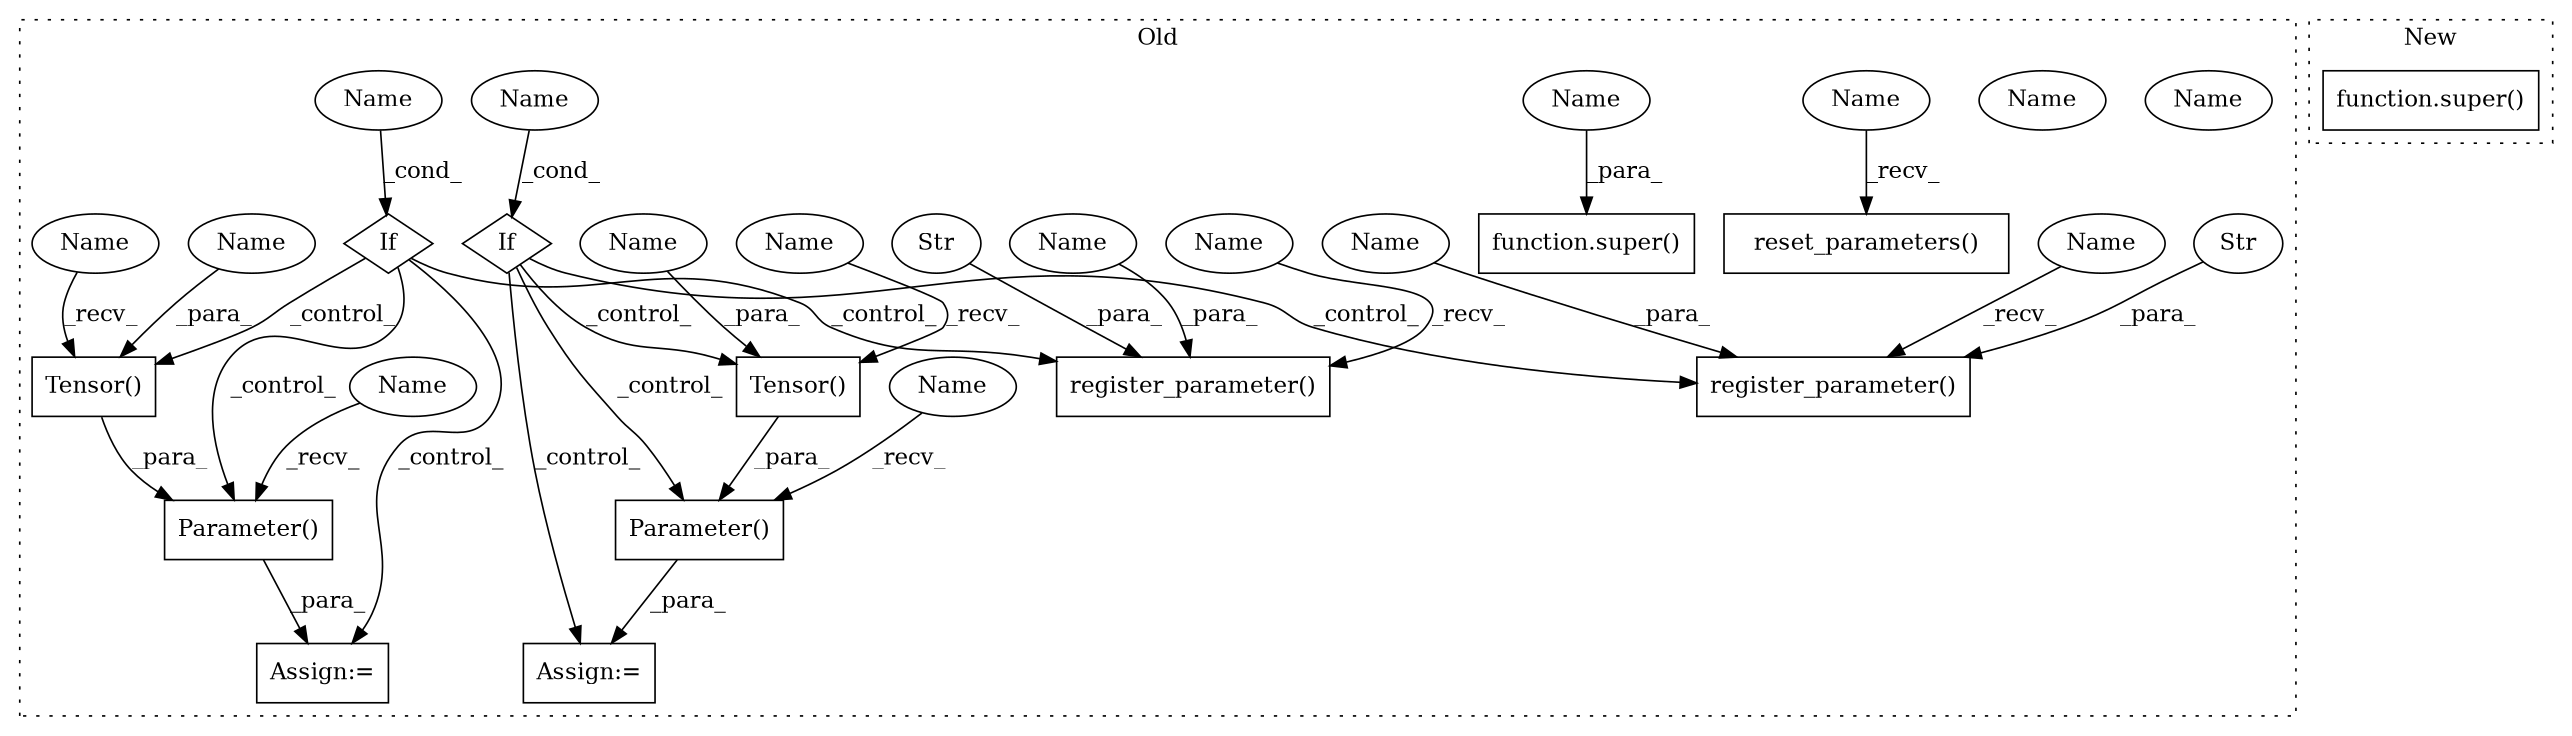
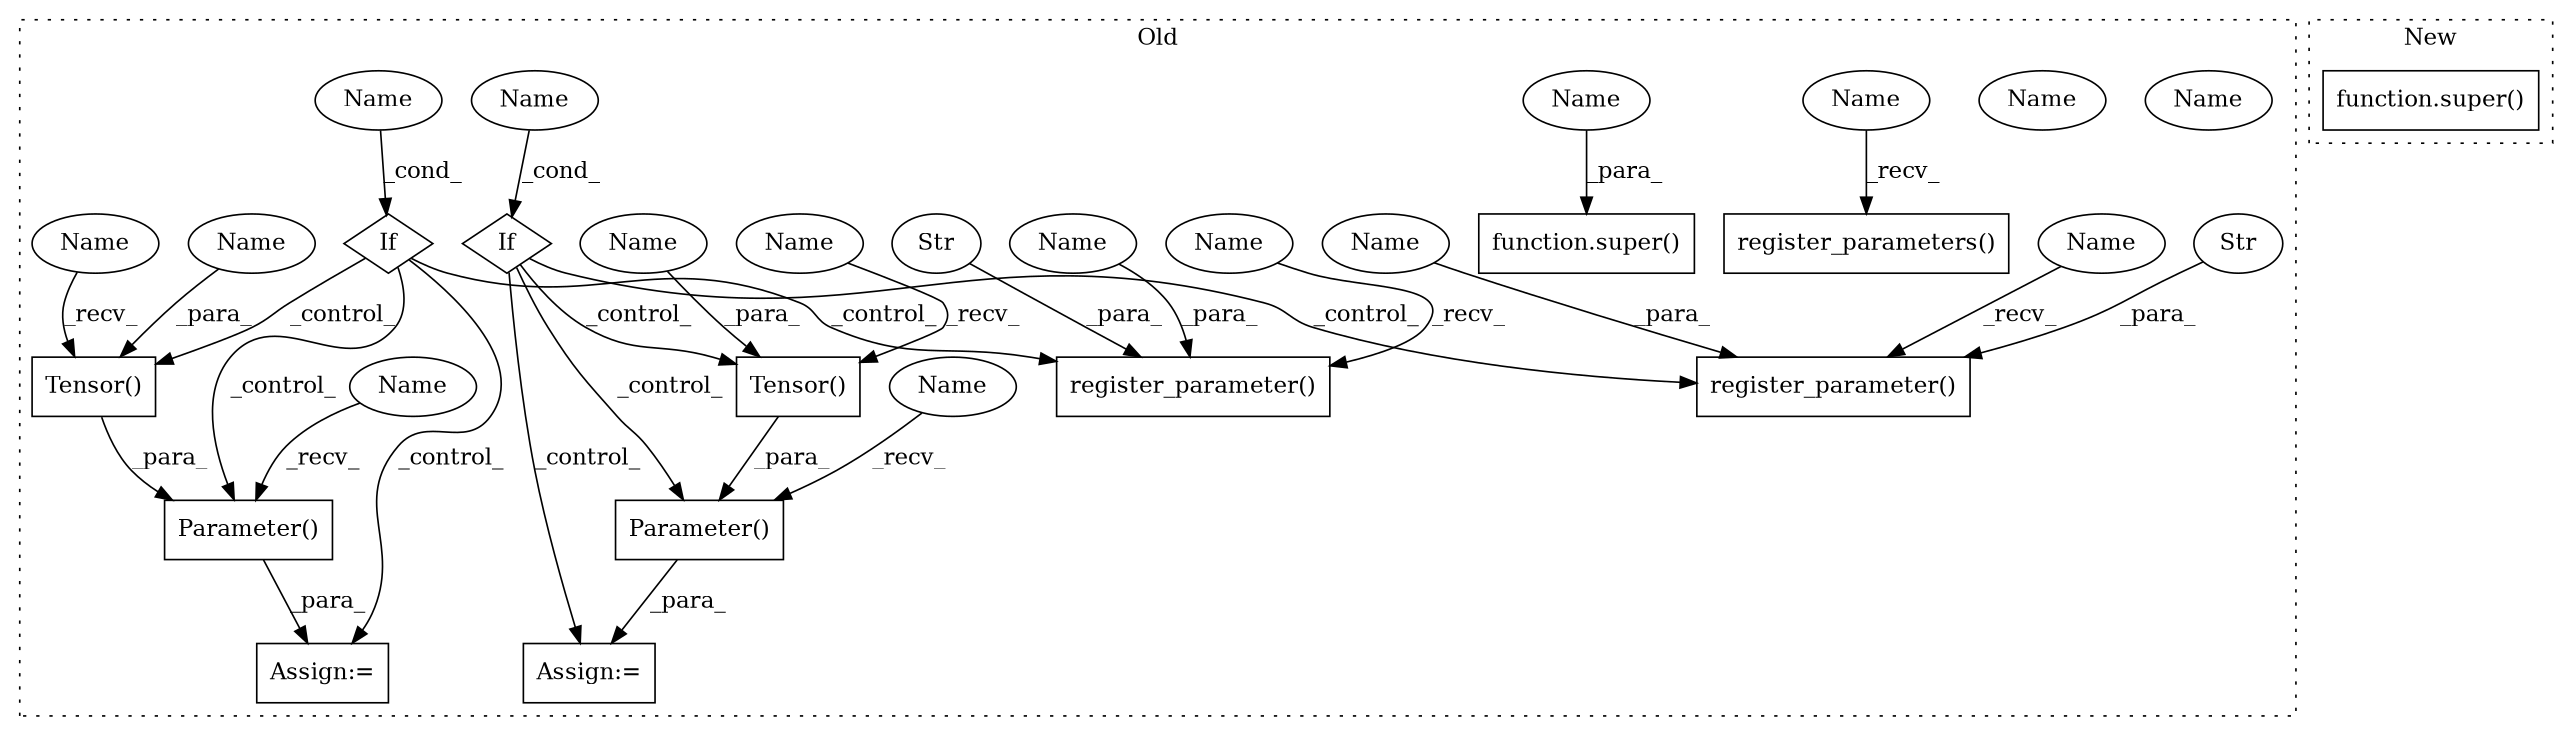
node "reset_parameters()": label "reset_parameters()" -> "register_parameters()"
